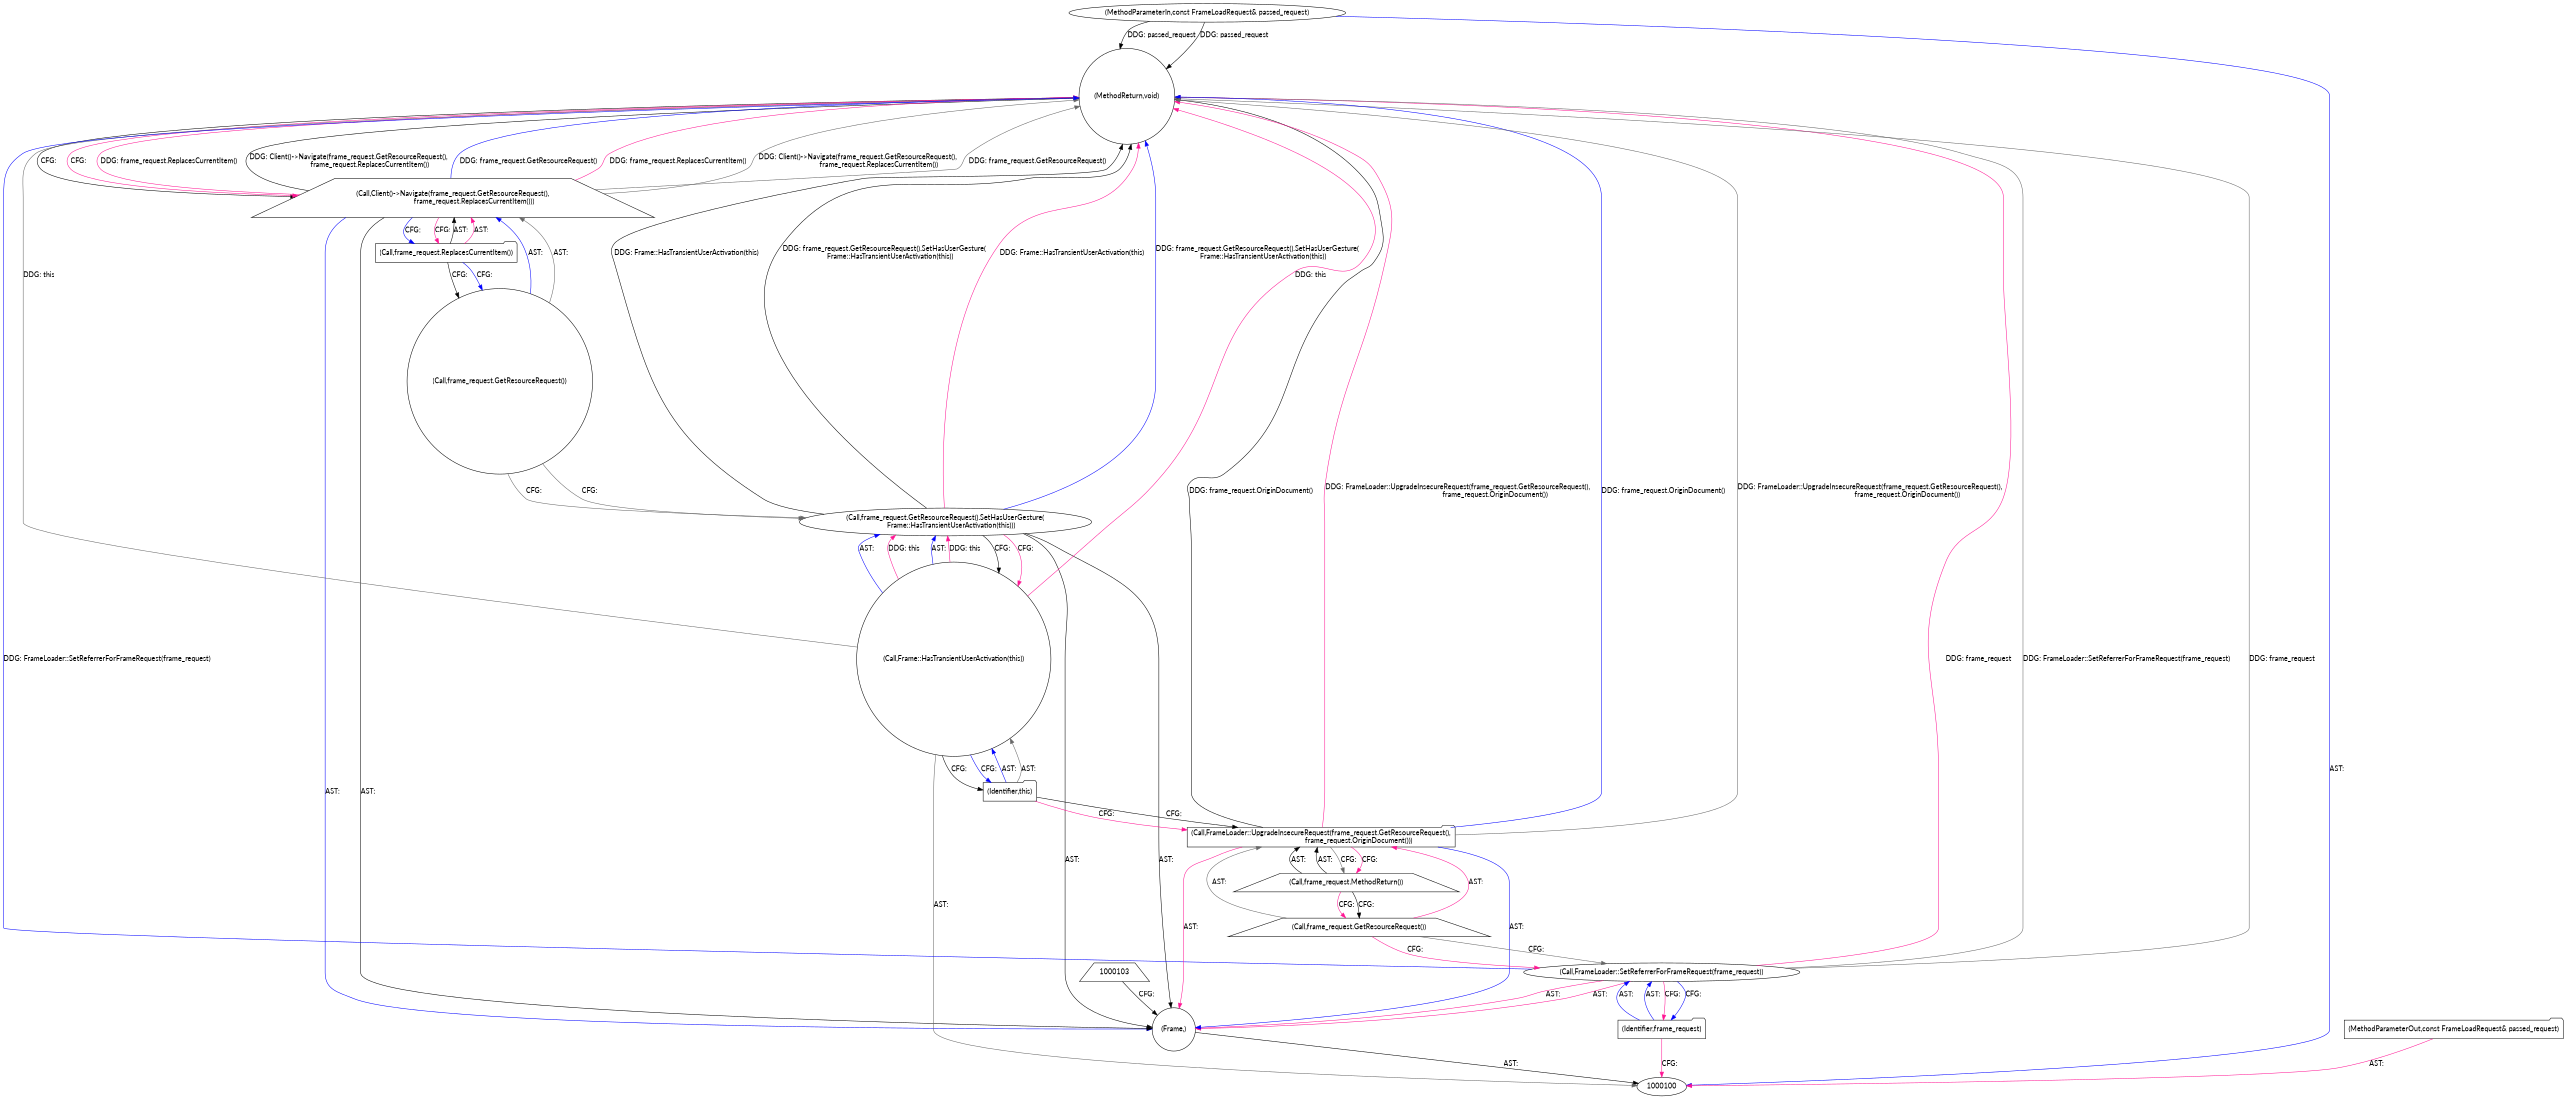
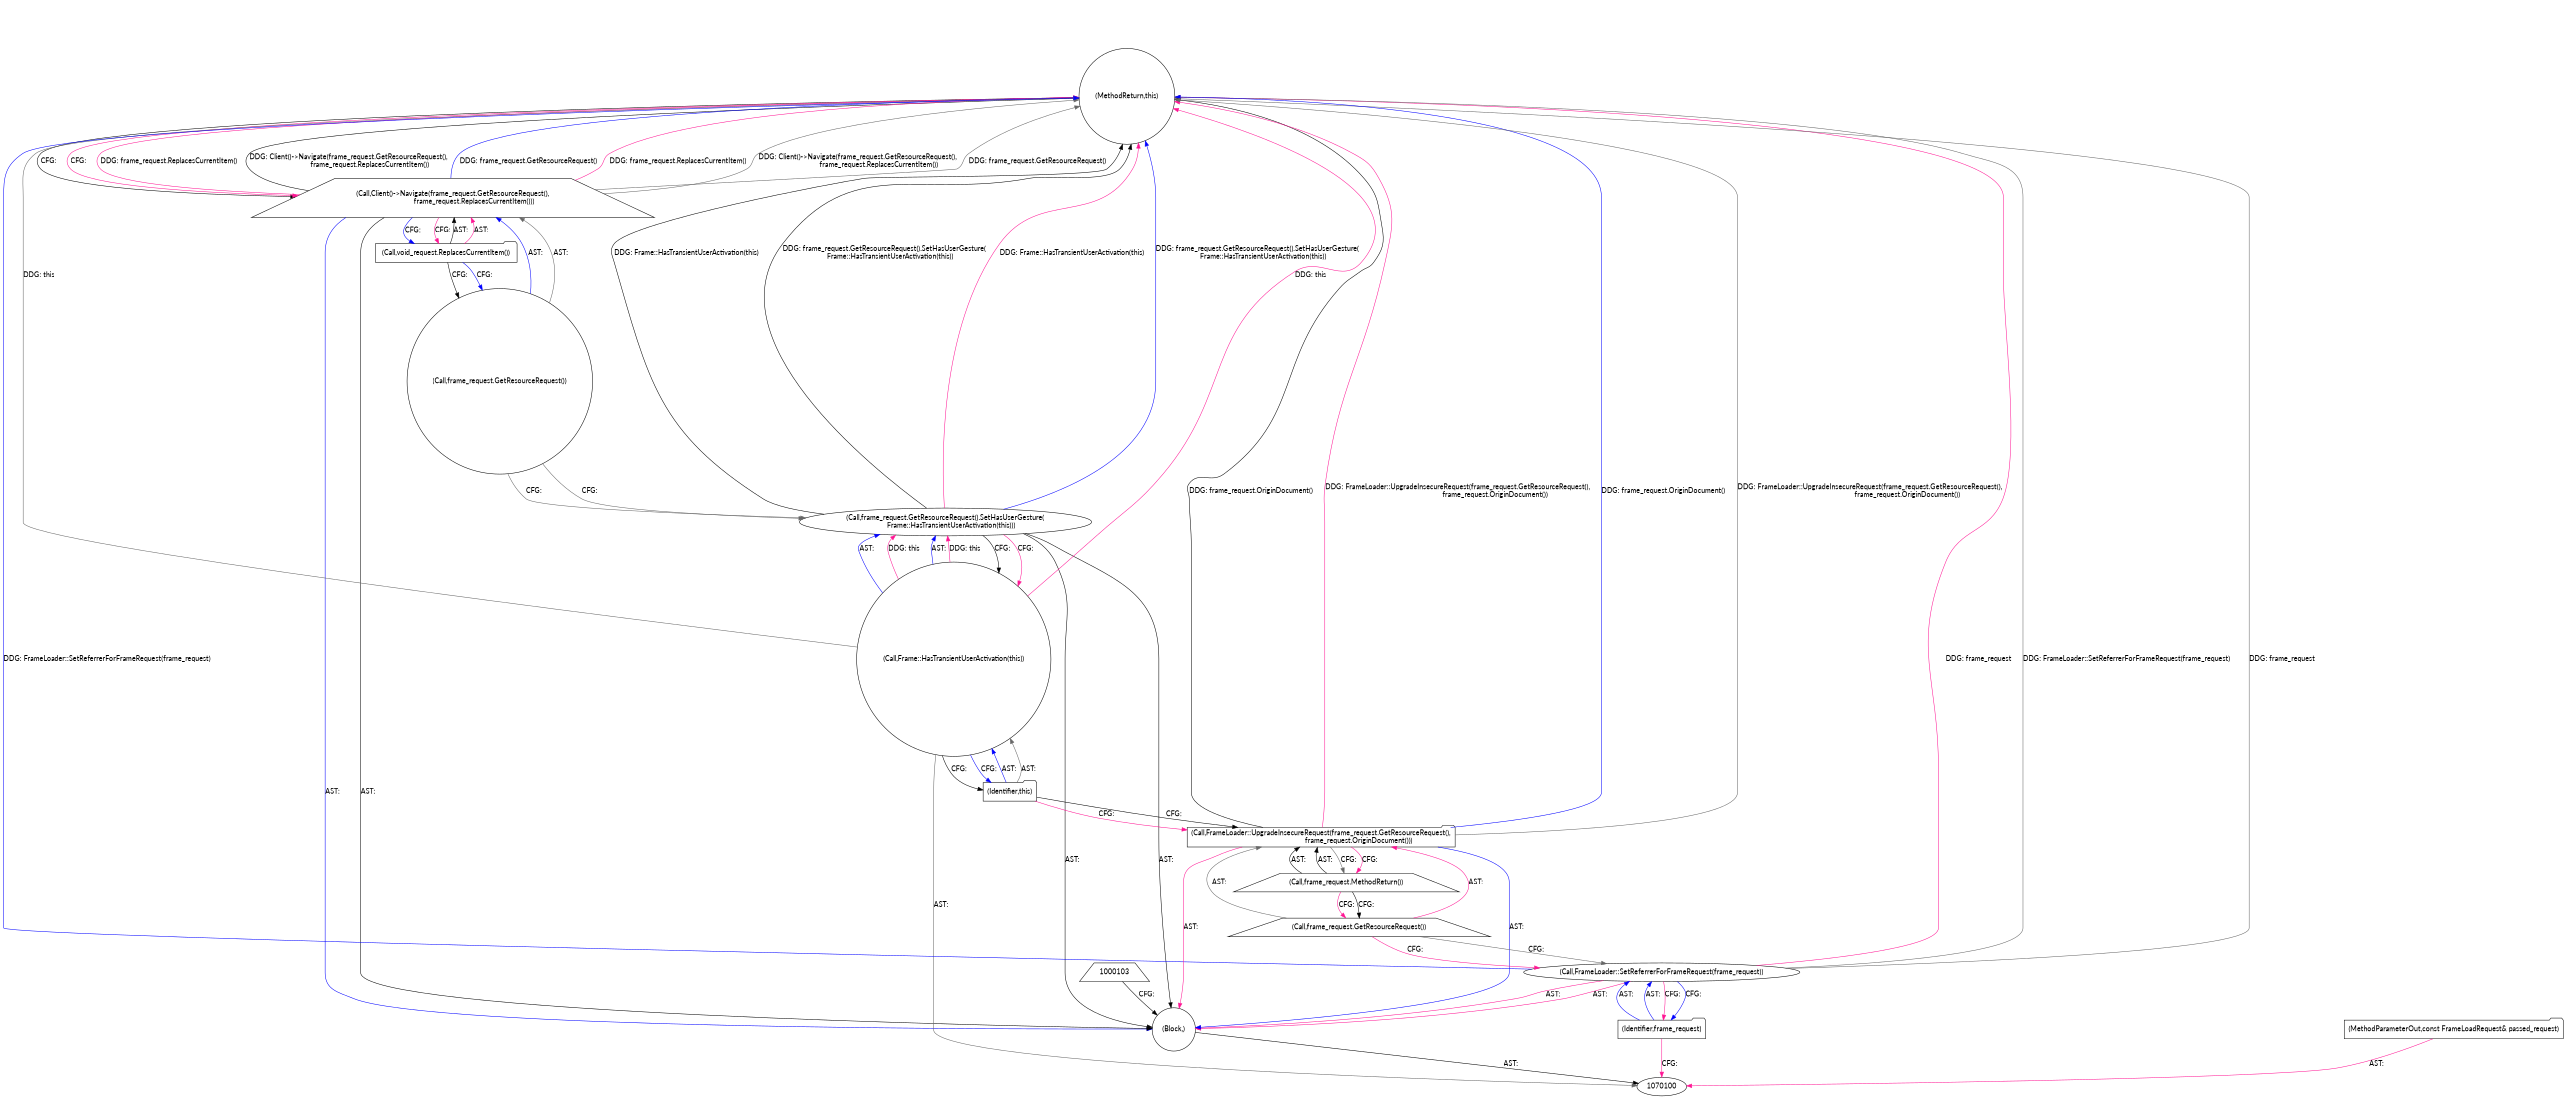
node "(MethodParameterIn,const FrameLoadRequest& passed_request)": removed
node "(MethodReturn,void)": label "(MethodReturn,void)" -> "(MethodReturn,this)"
node "(Call,frame_request.ReplacesCurrentItem())": label "(Call,frame_request.ReplacesCurrentItem())" -> "(Call,void_request.ReplacesCurrentItem())"
node "(Frame,)": label "(Frame,)" -> "(Block,)"
node "1000100": label "1000100" -> "1070100"
